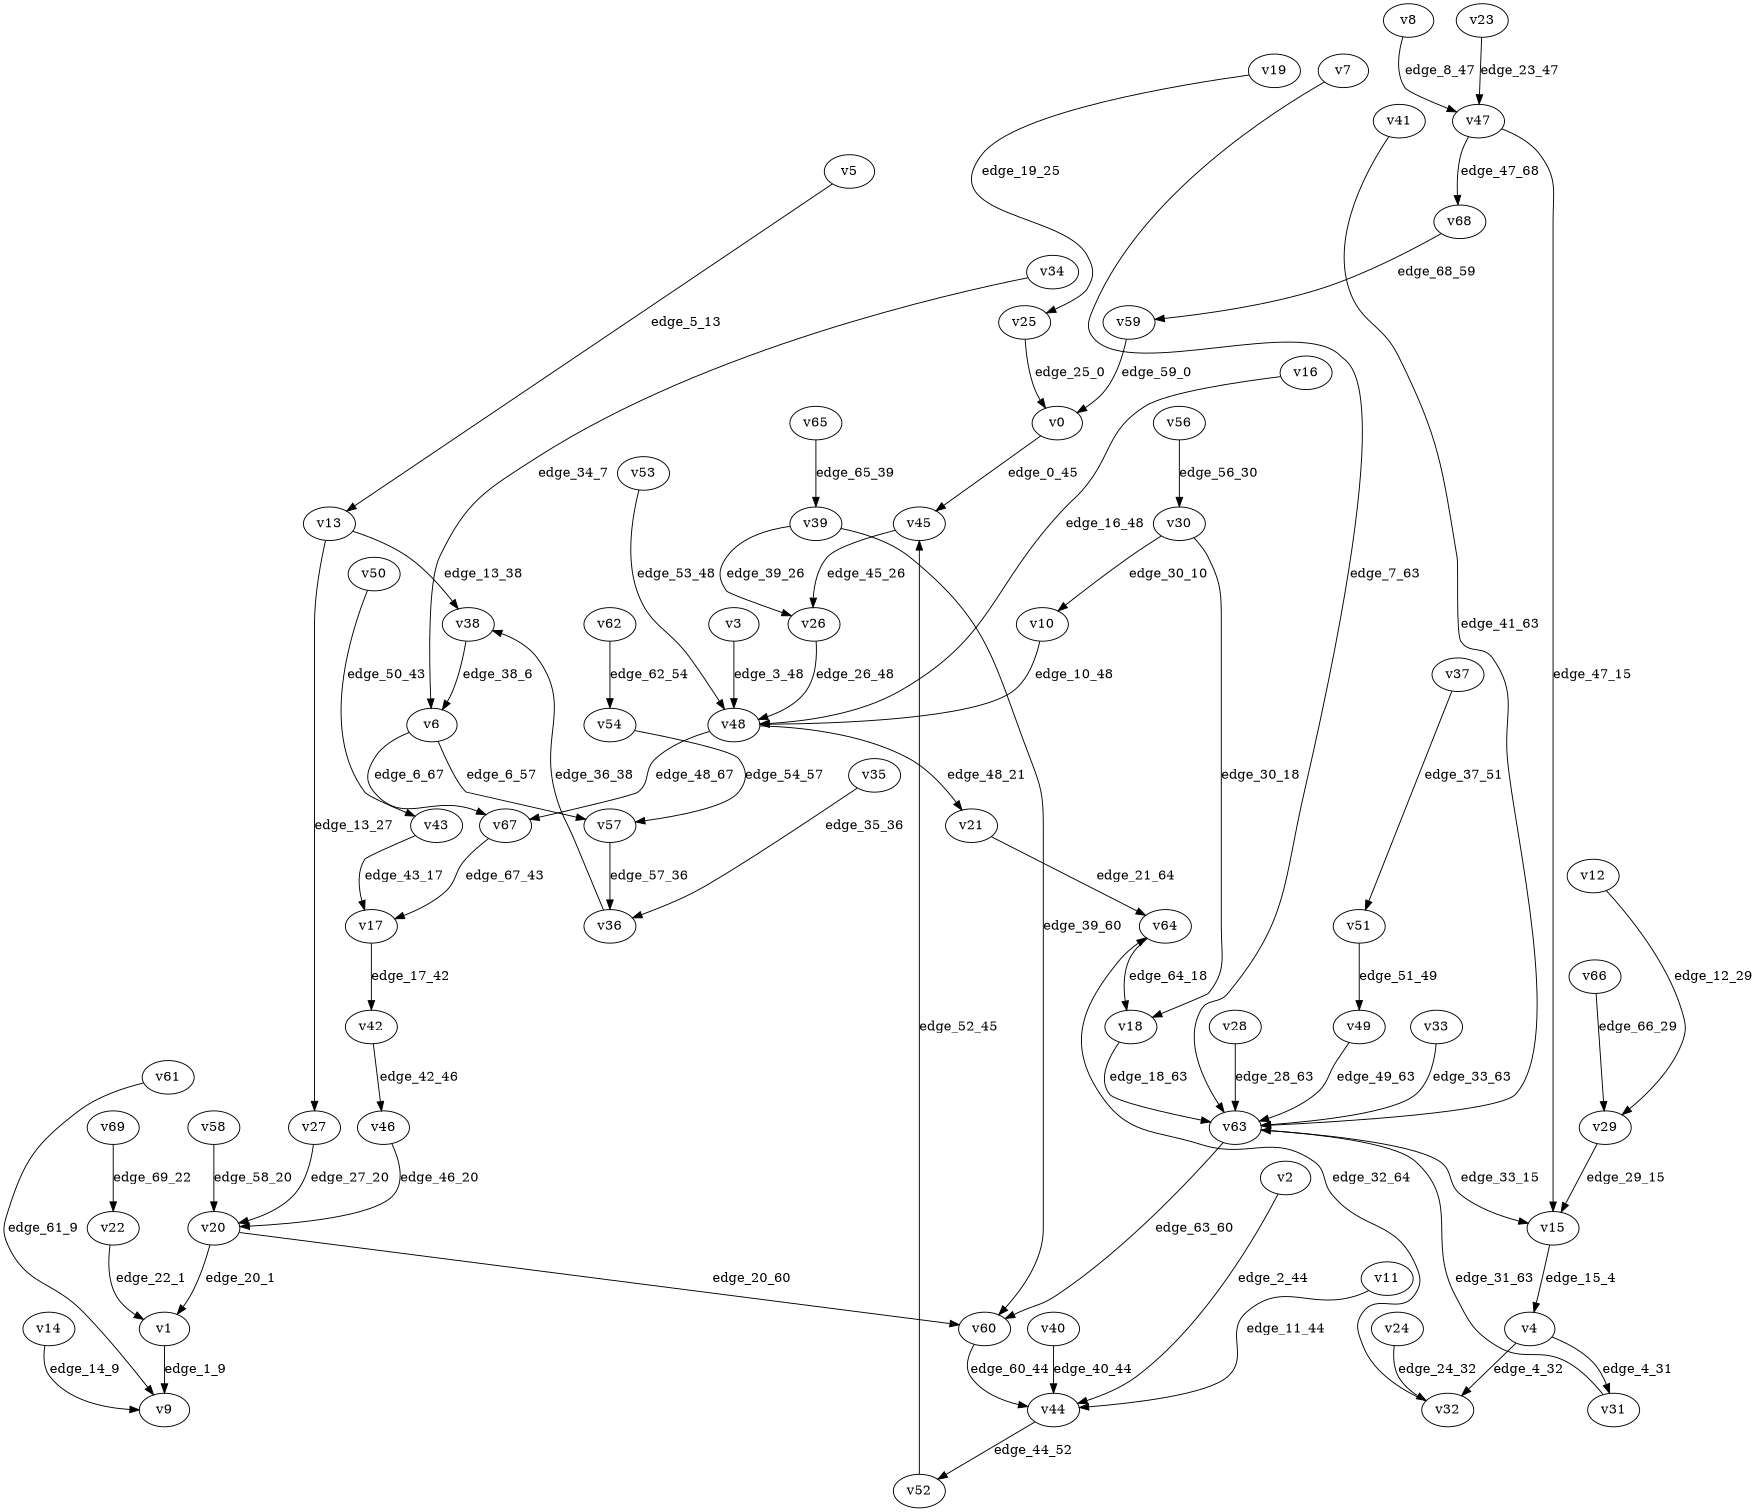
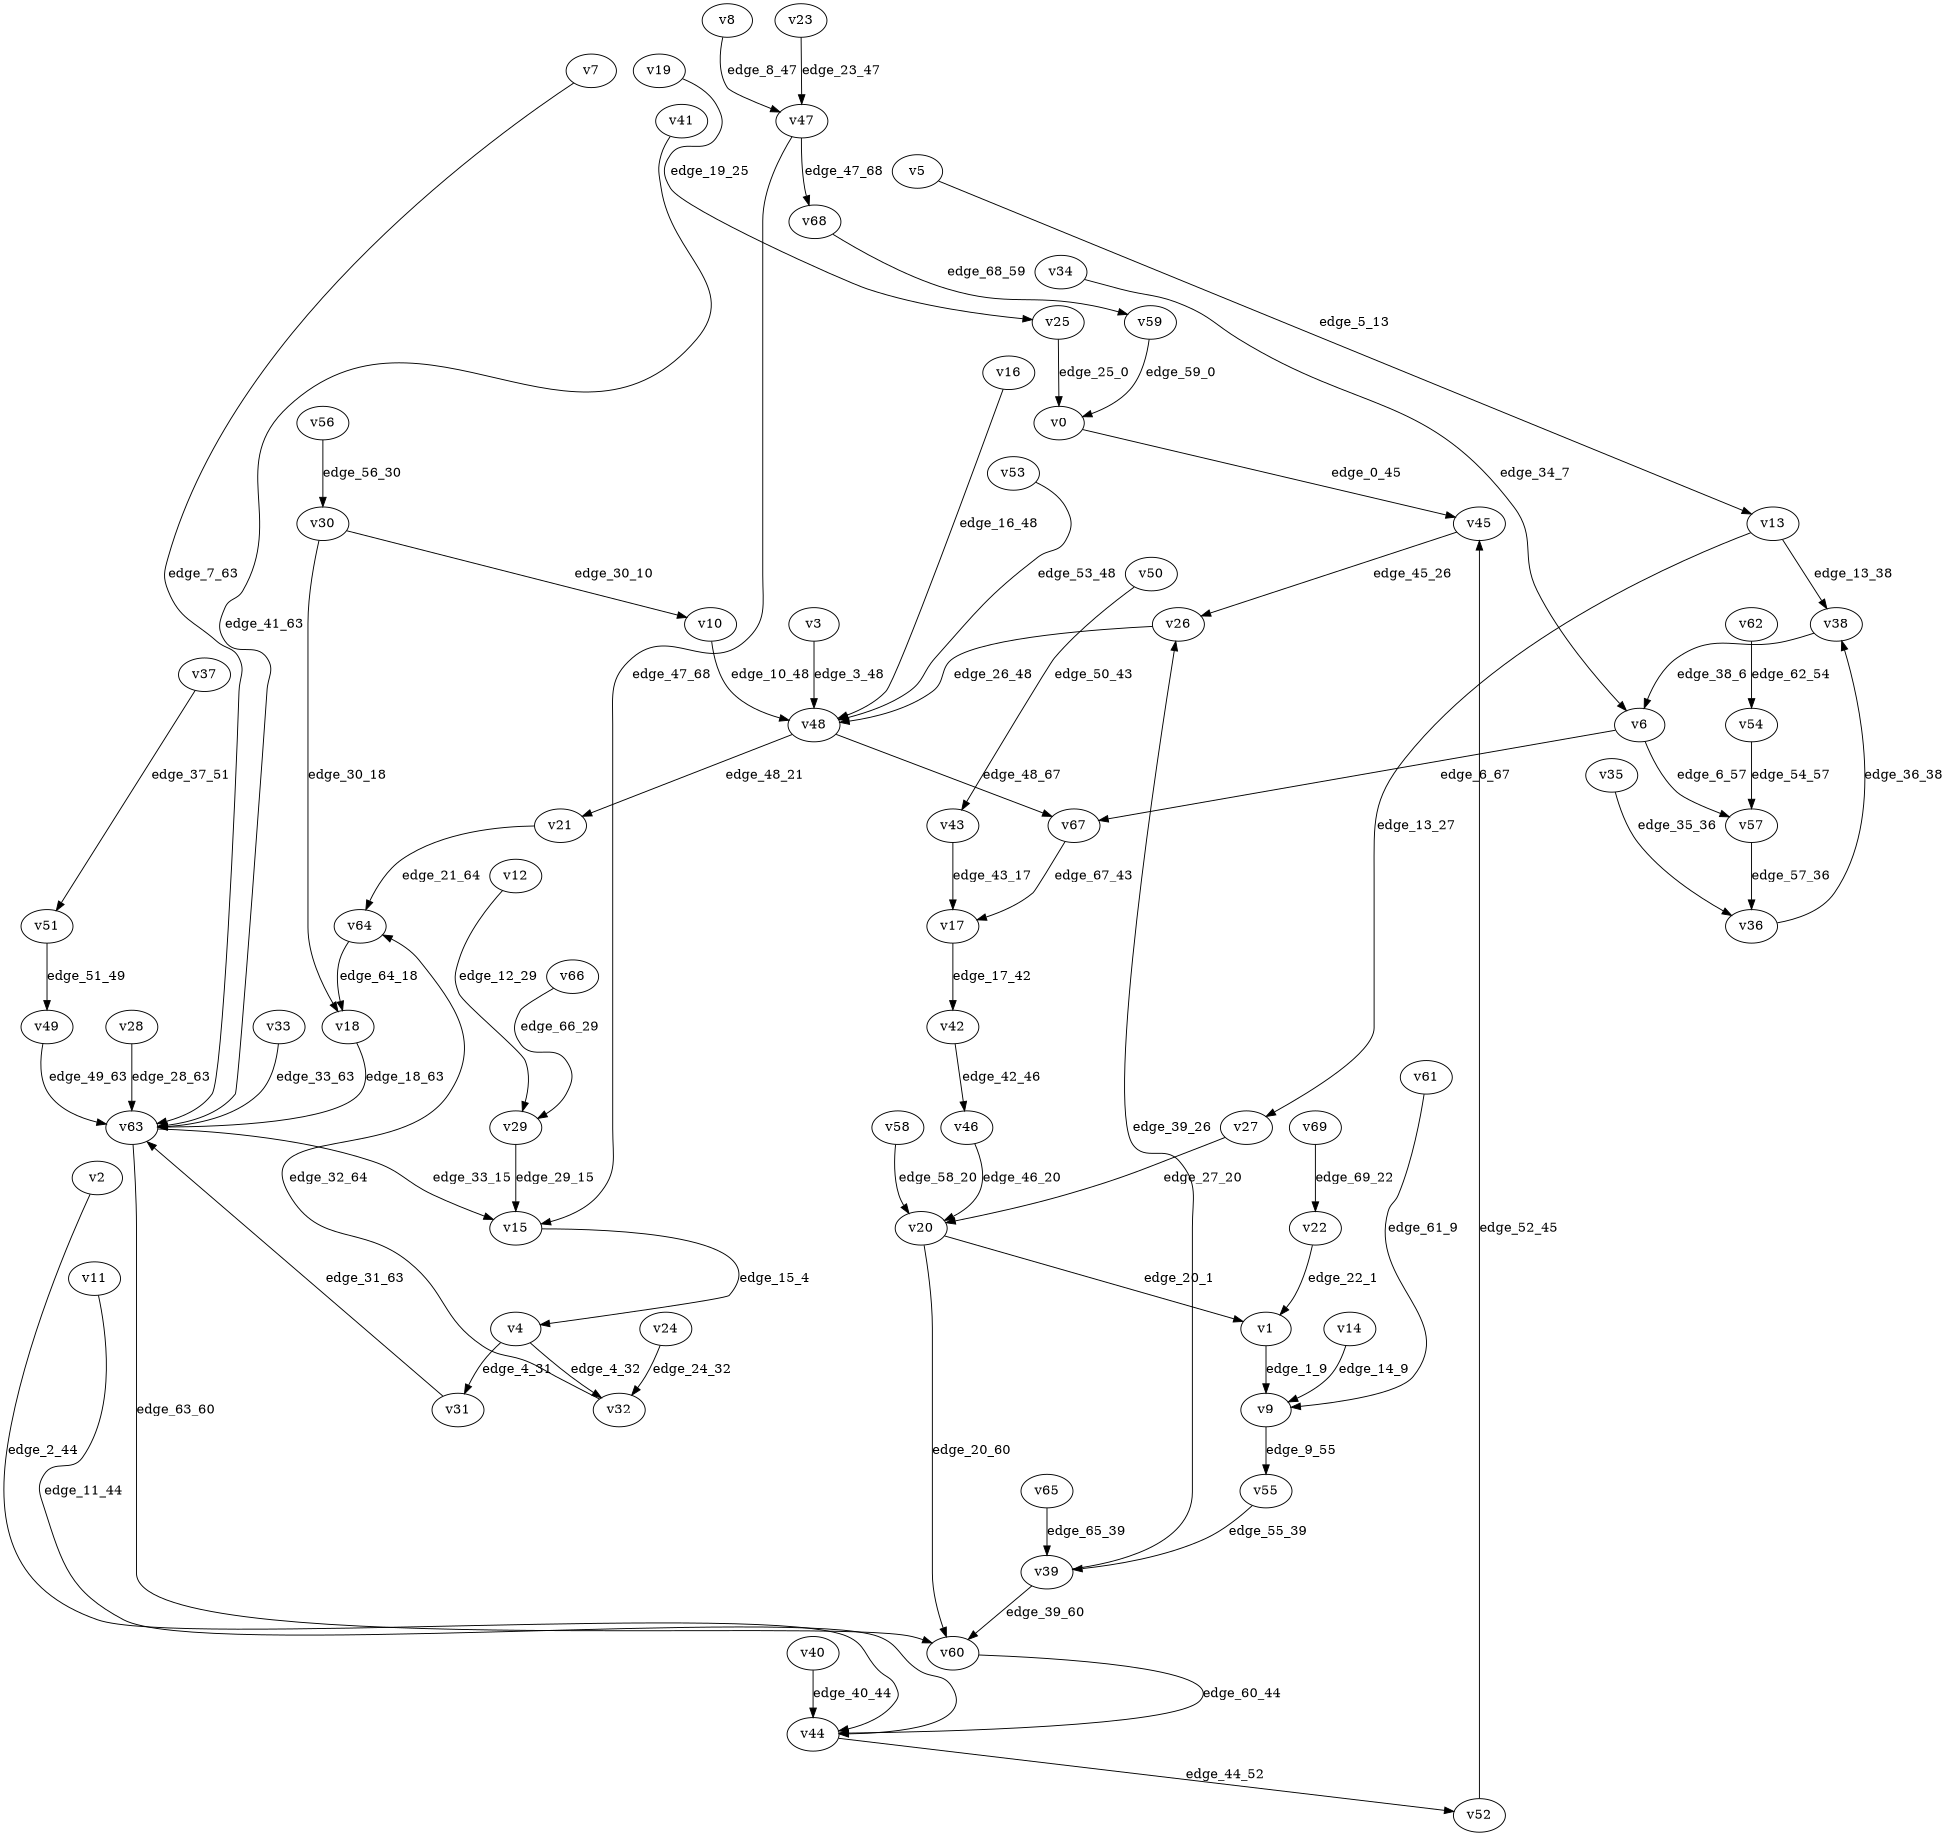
edge "v47" -> "v15": label "edge_47_15" -> "edge_47_68"
node "v55": added
